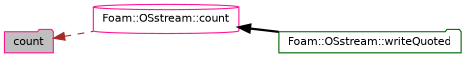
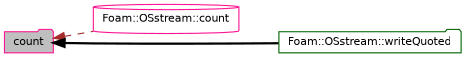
edge "Foam::OSstream::writeQuoted" -> "Foam::OSstream::count": now "Foam::OSstream::writeQuoted" -> "count"
